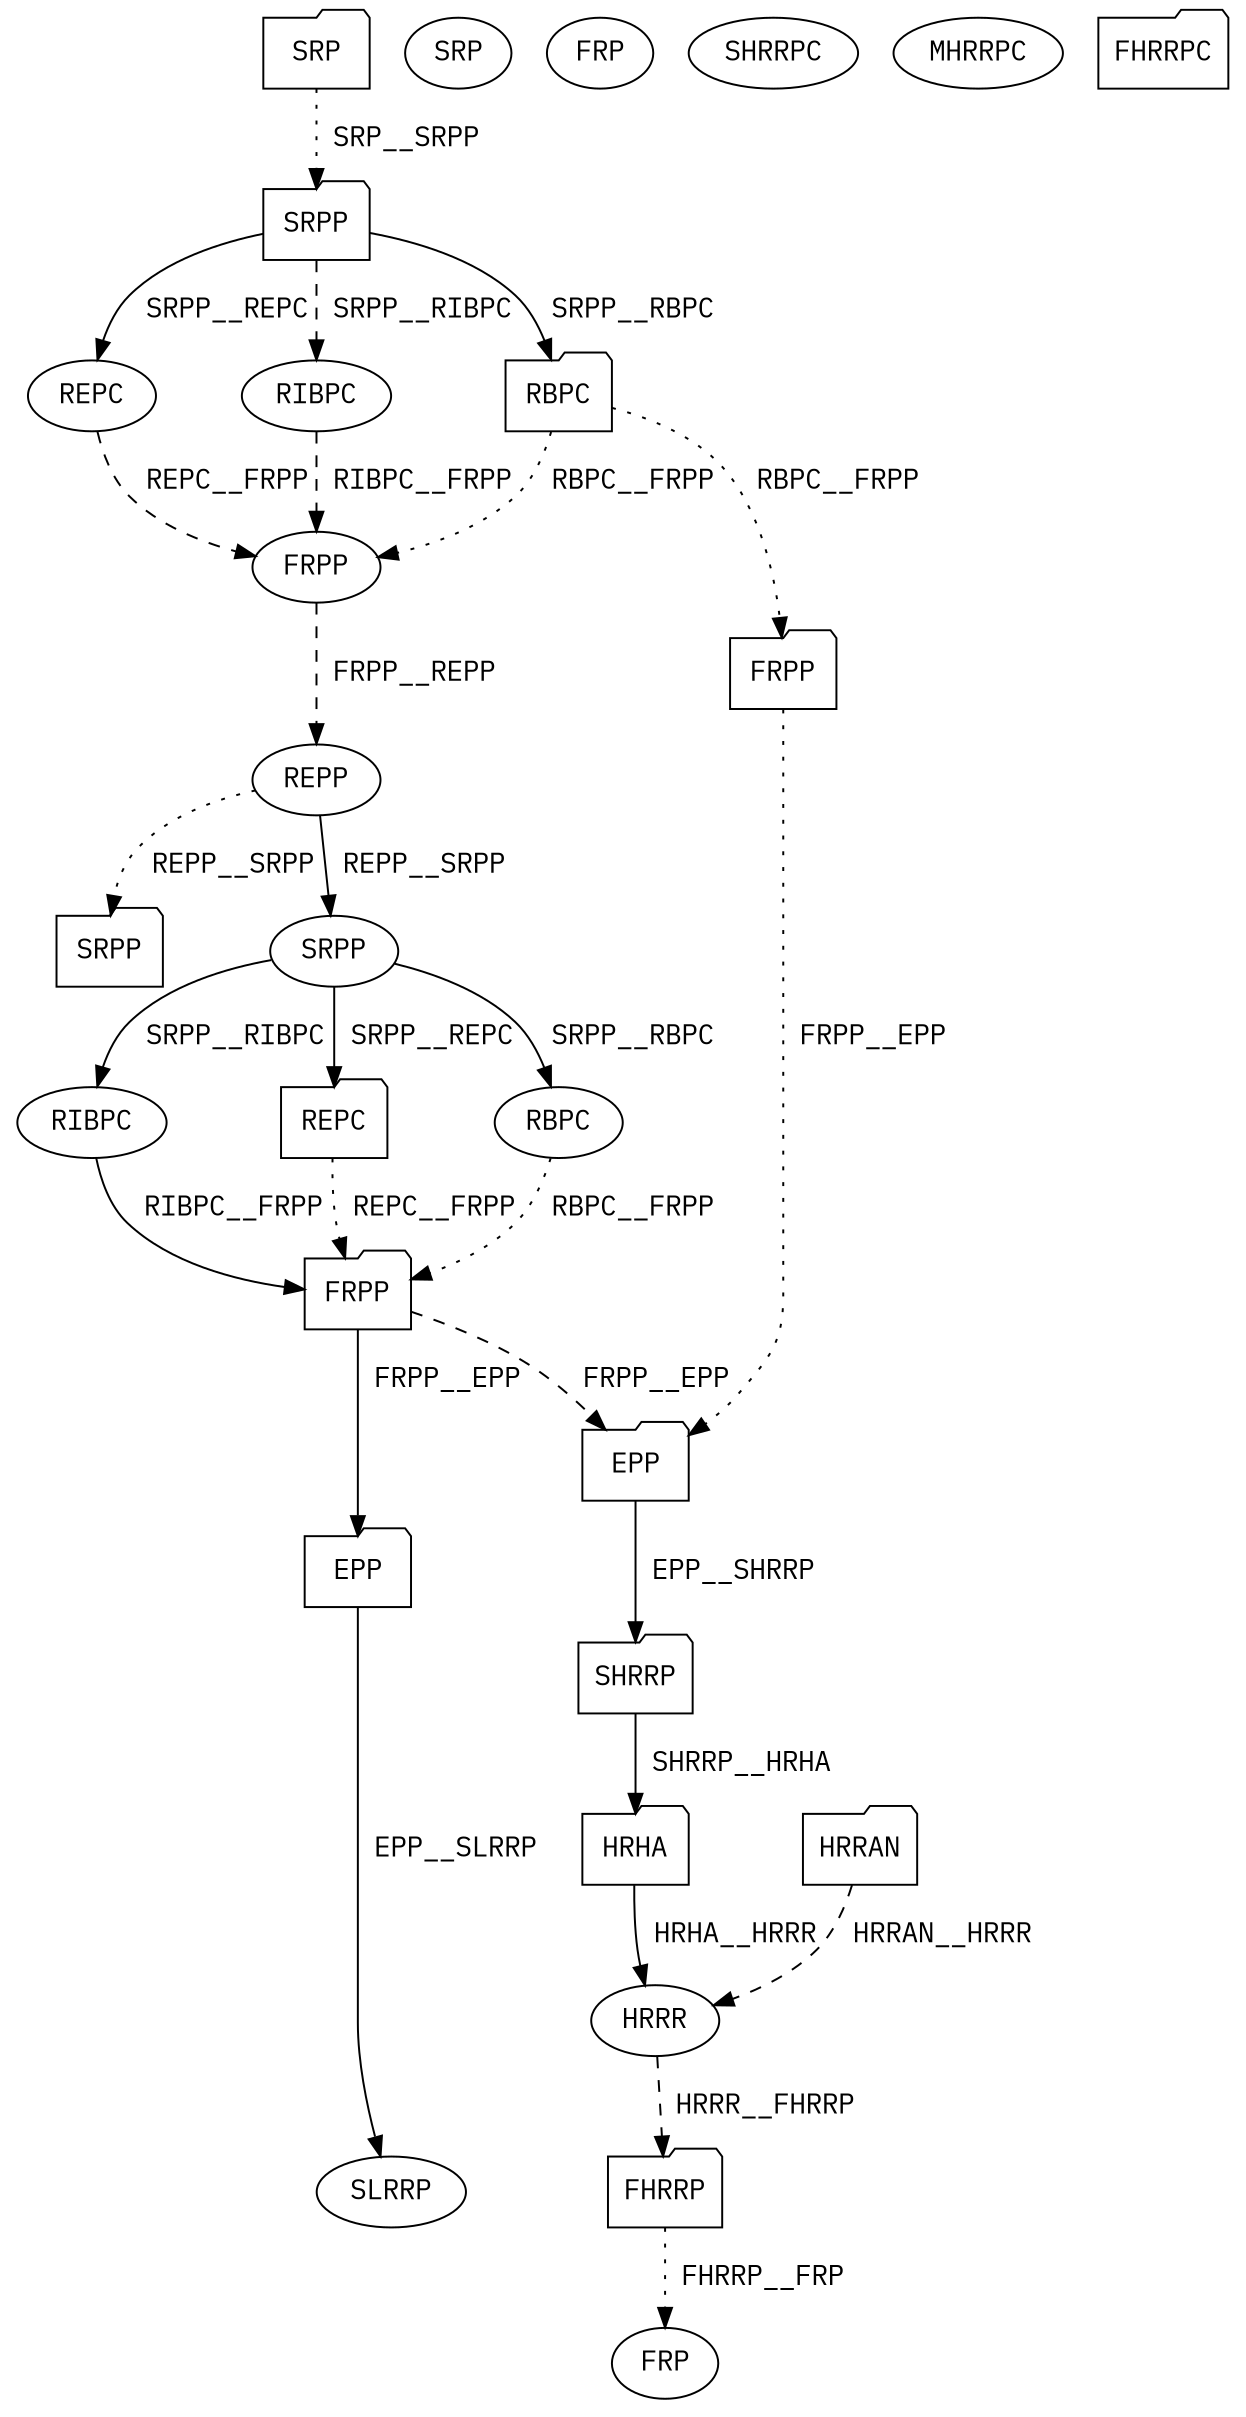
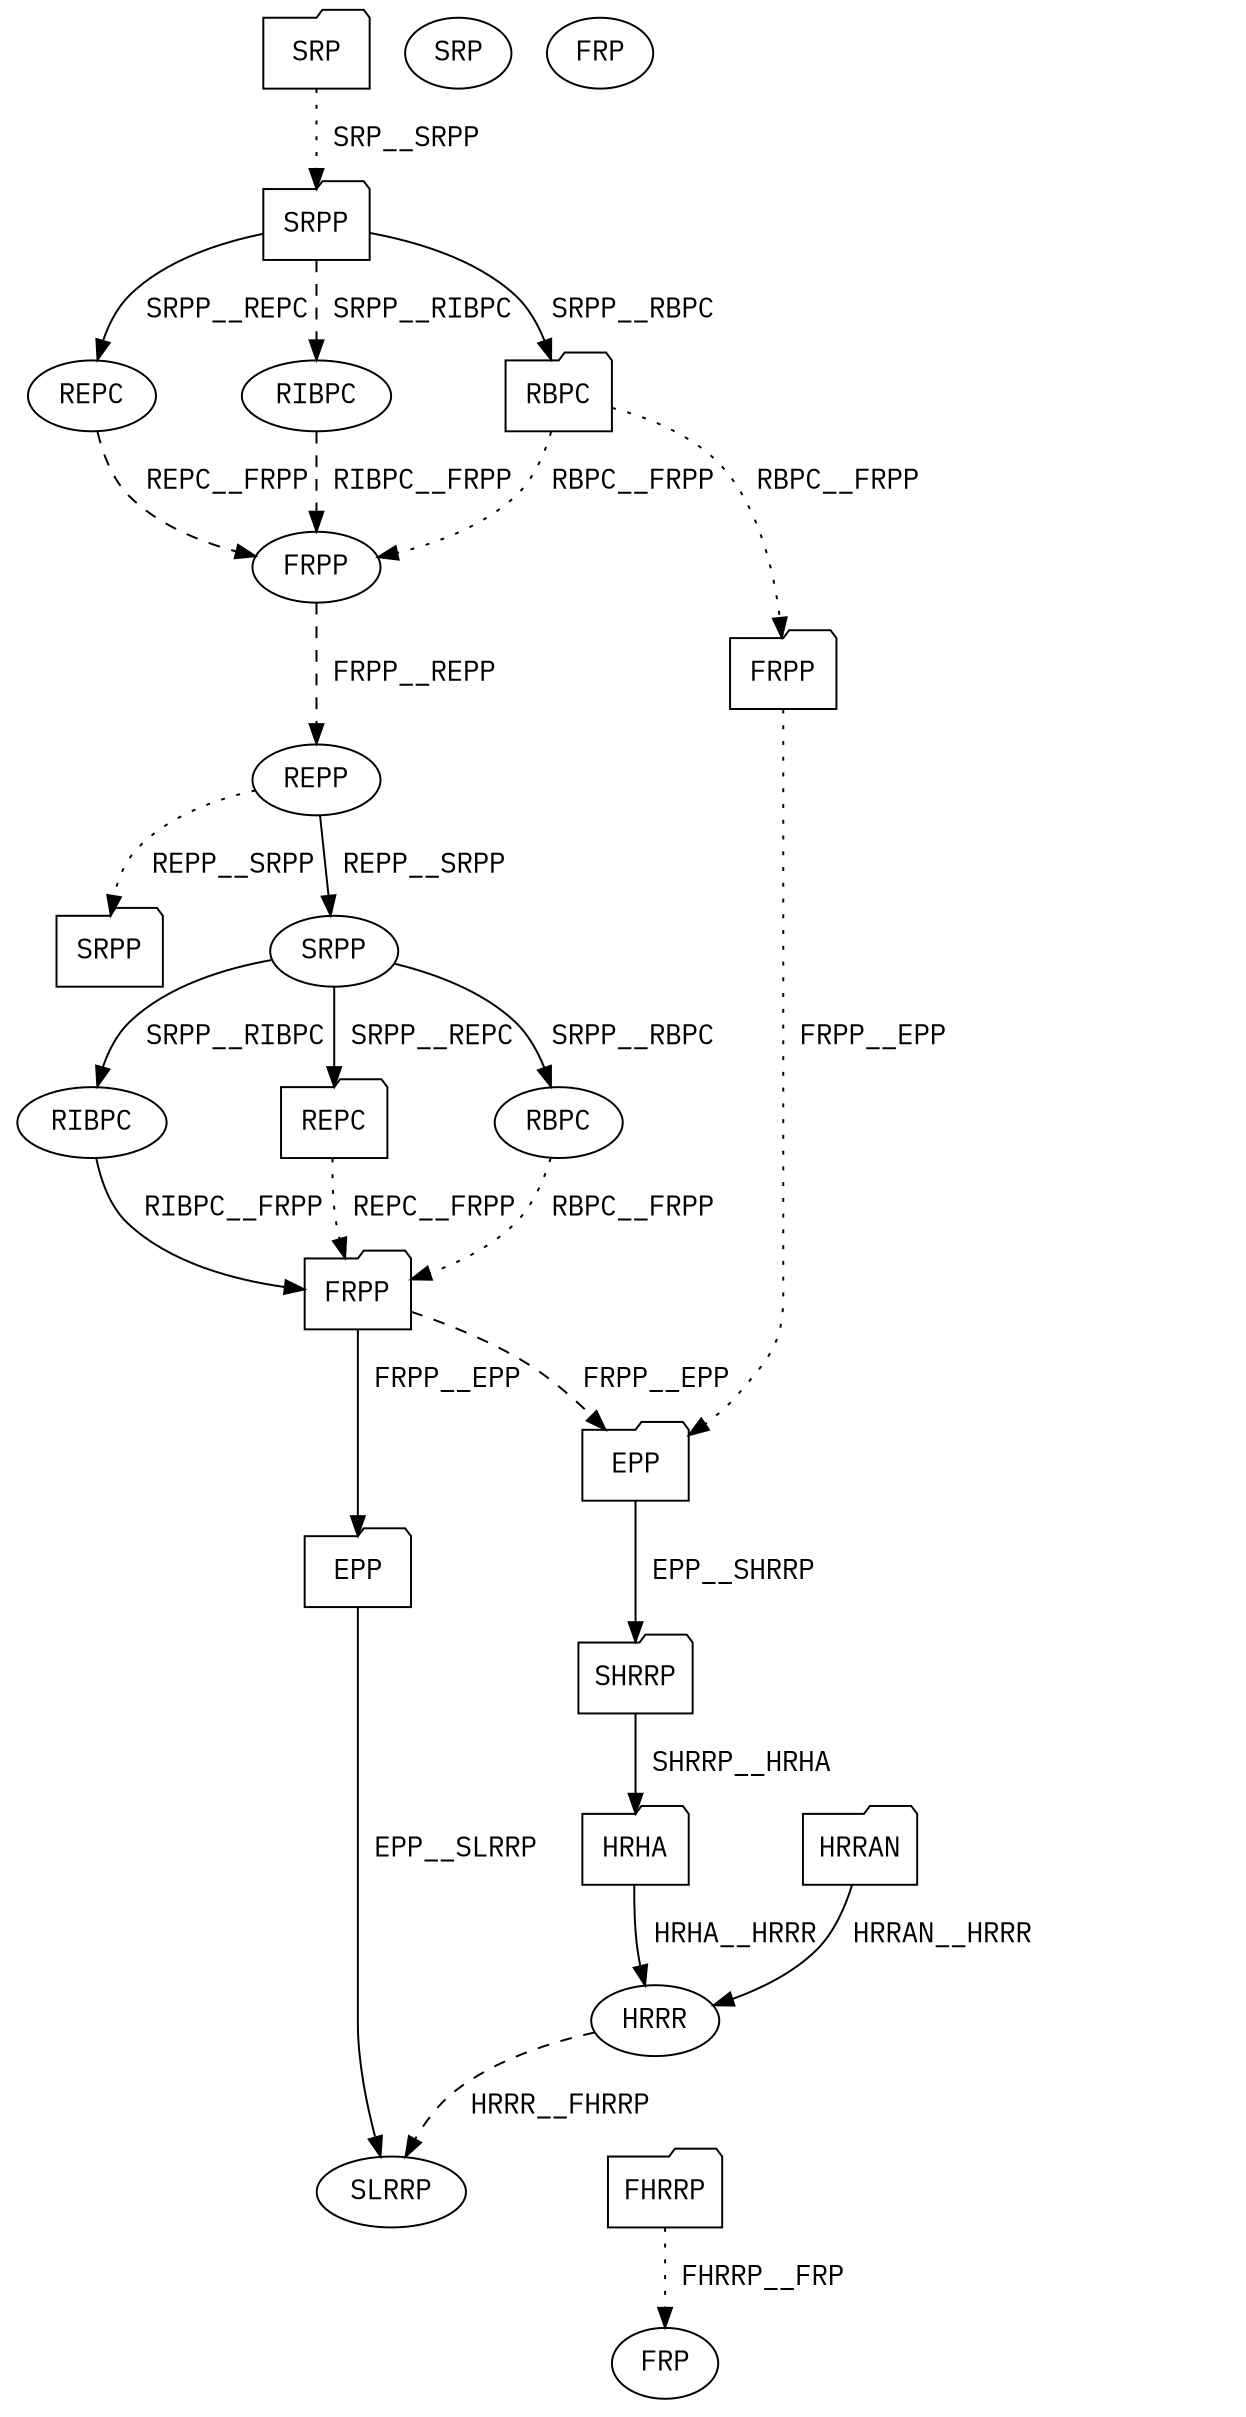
node "SHRRPC": removed
node "MHRRPC": removed
node "FHRRPC": removed
edge "HRRAN" -> "HRRR": style dashed -> solid
edge "HRRR" -> "FHRRP": now "HRRR" -> "SLRRP"
